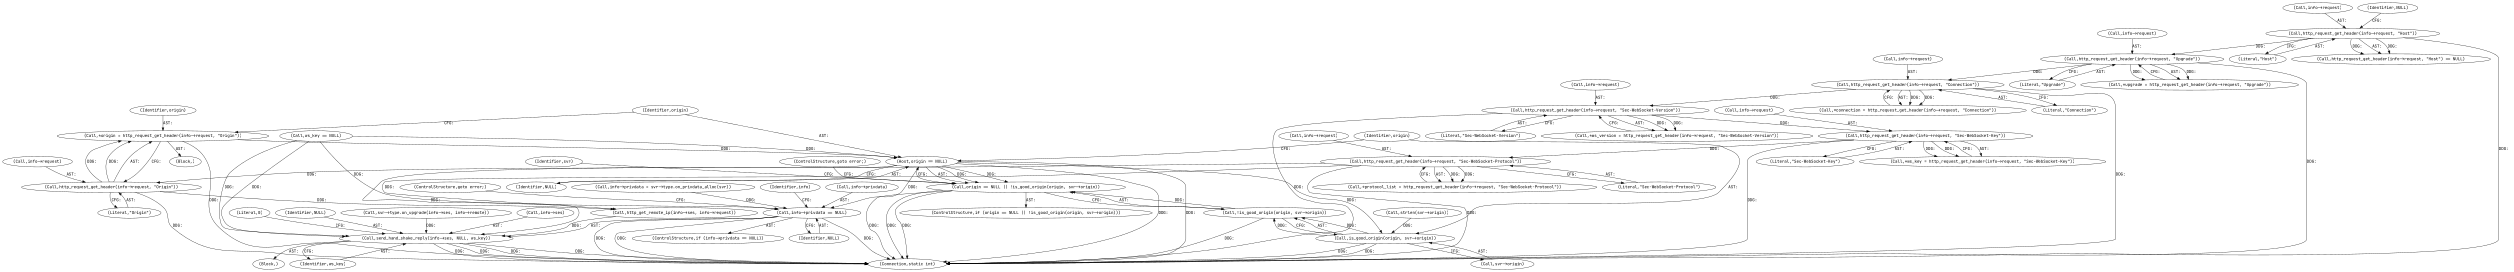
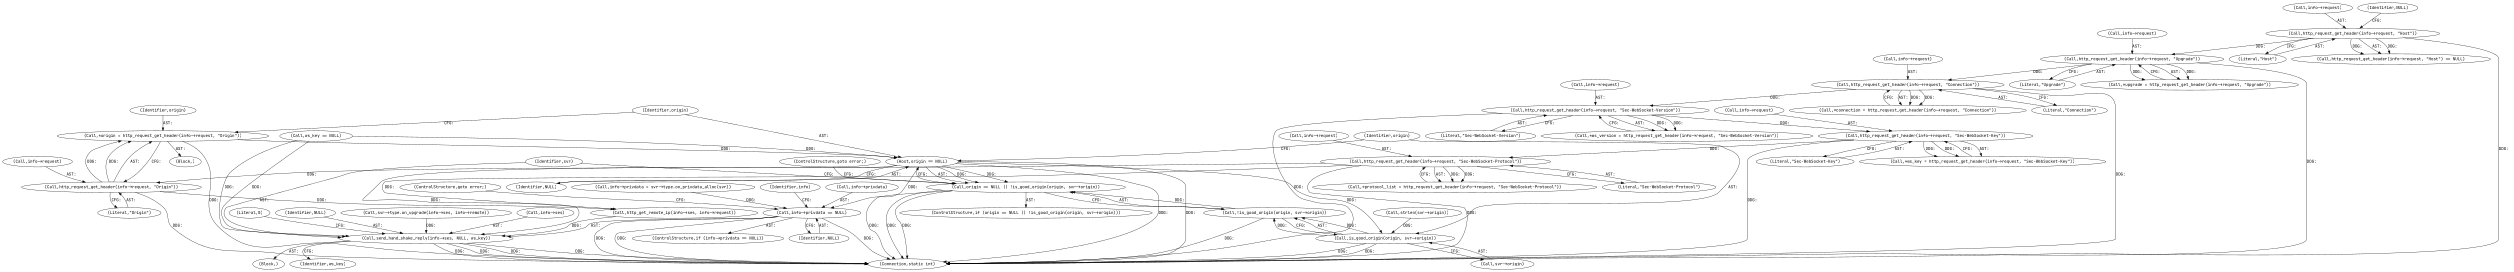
edge "(Call,ws_key == NULL)" -> "(Call,info->privdata == NULL)": removed, label "DDG:"
edge "(Identifier,ws_key)" -> "(Call,send_hand_shake_reply(info->ses, NULL, ws_key))": now "(Identifier,svr)" -> "(Call,send_hand_shake_reply(info->ses, NULL, ws_key))"
